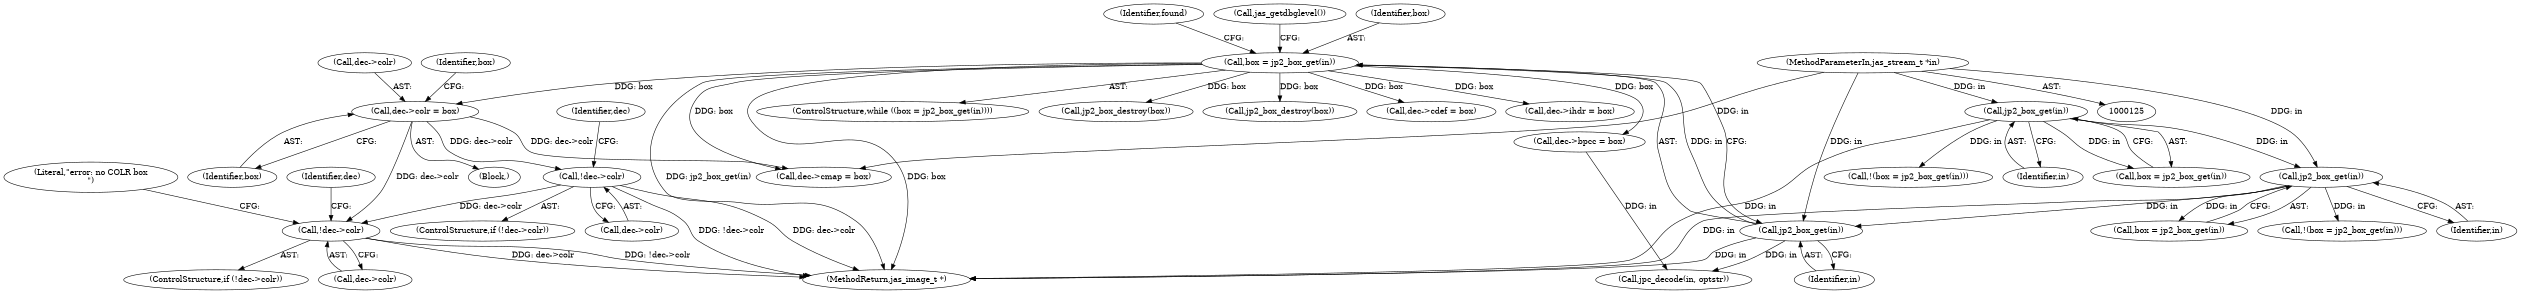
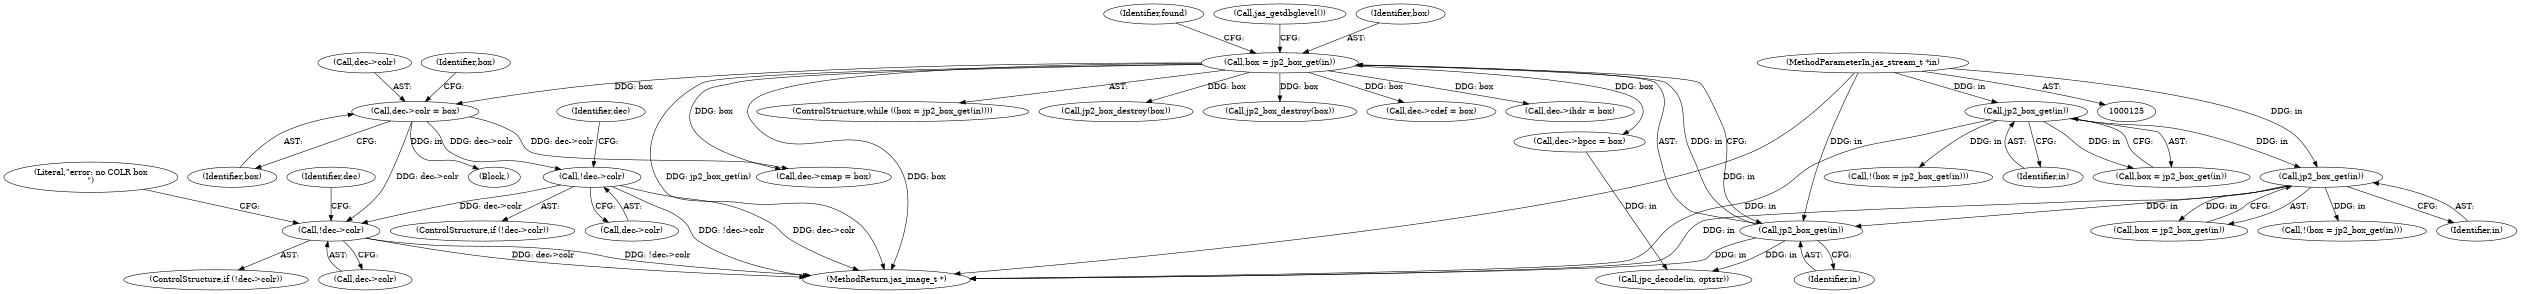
edge "(MethodParameterIn,jas_stream_t *in)" -> "(Call,dec->cmap = box)": now "(MethodParameterIn,jas_stream_t *in)" -> "(MethodReturn,jas_image_t *)"
edge "(Call,dec->colr = box)" -> "(Block,)": label "AST: " -> "DDG: in"
